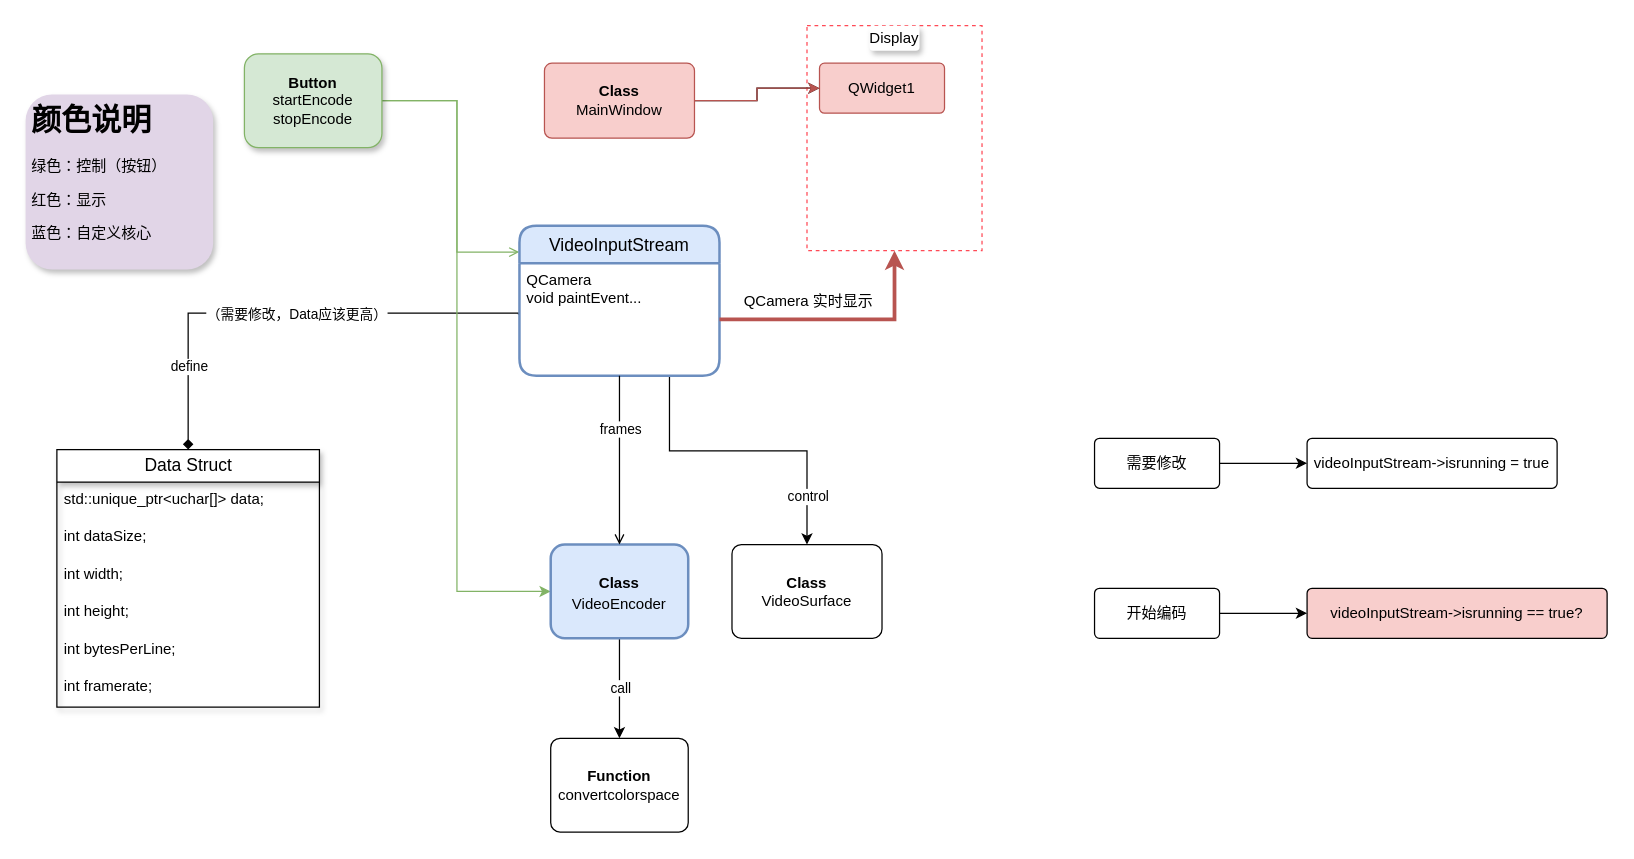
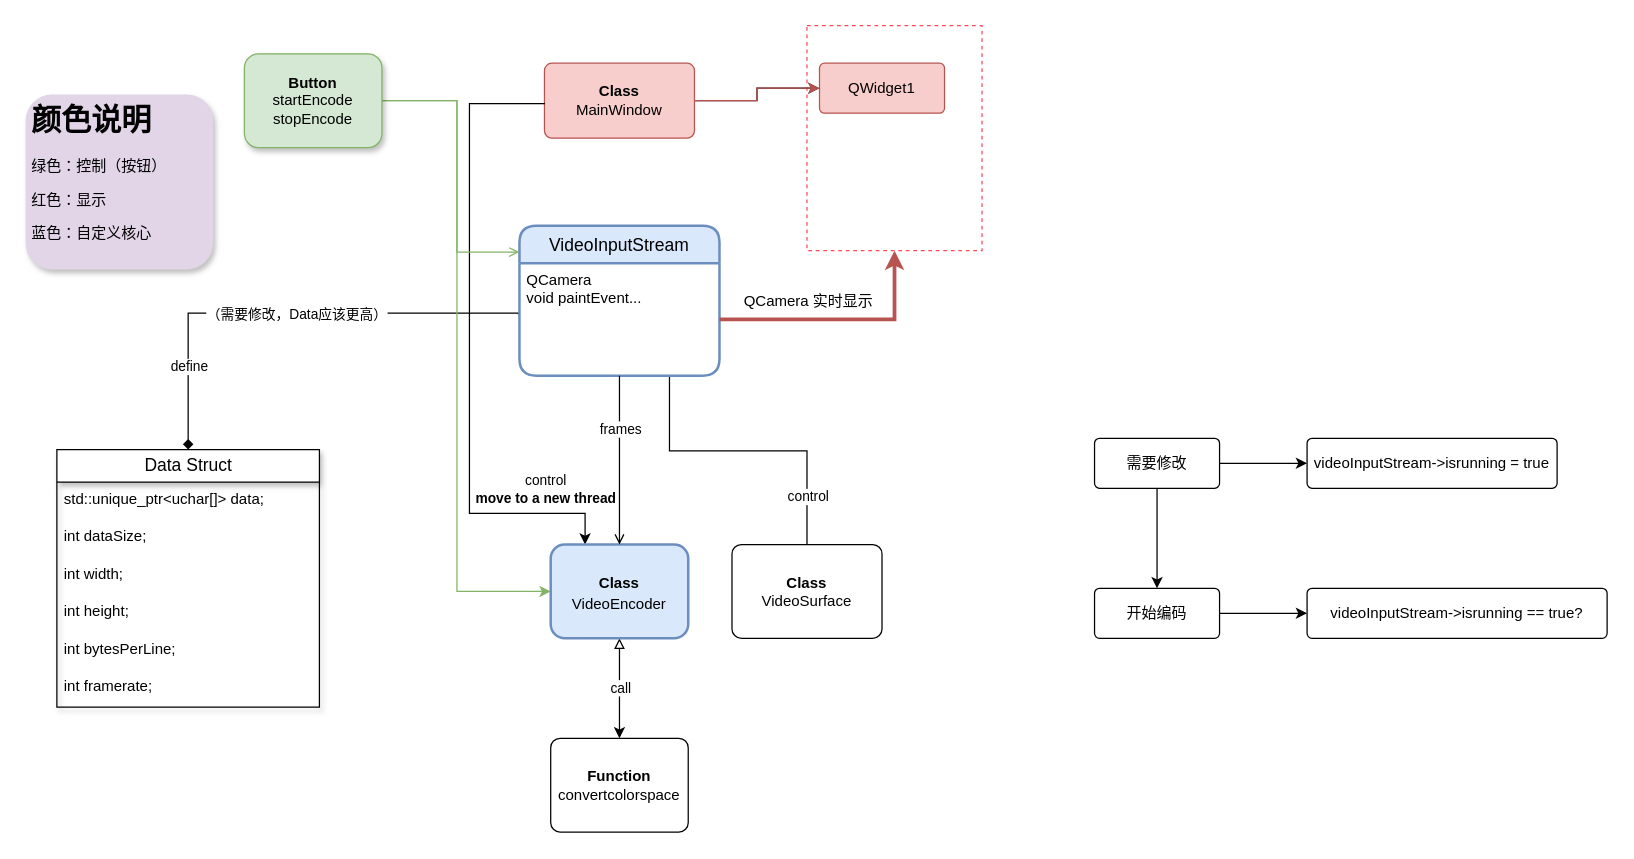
node "Display": removed
edge "Class MainWindow" -> "ClassVideoEncoder": added, label "control move to a new thread"
edge "QCamera void paintEvent..." -> "ClassVideoSurface": arrowhead classic -> none
edge "需要修改" -> "开始编码": added
node "videoInputStream->isrunning == true?": fillcolor #f8cecc -> #ffffff
edge "ClassVideoEncoder" -> "Functionconvertcolorspace": arrowhead none -> block
